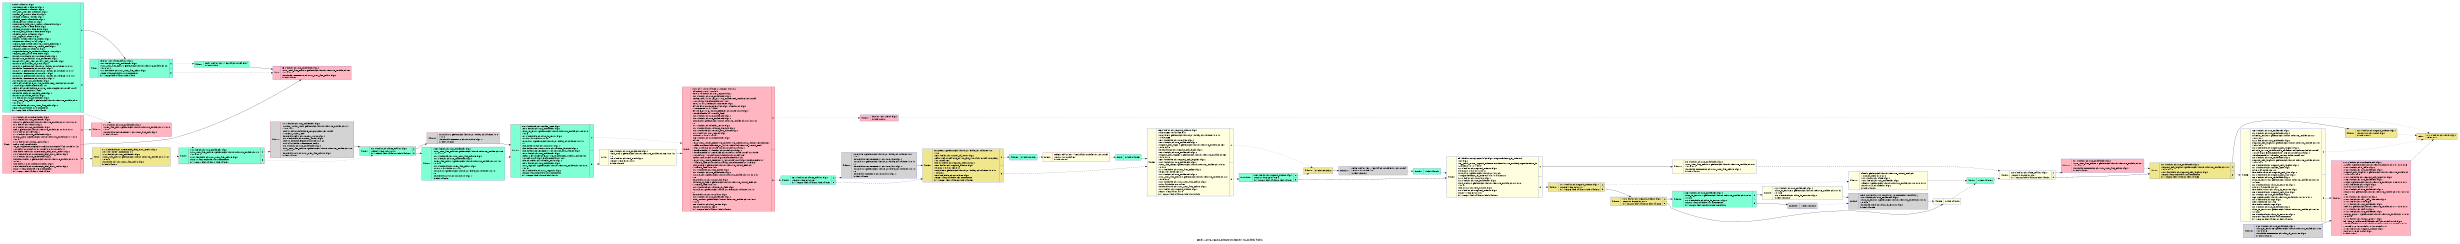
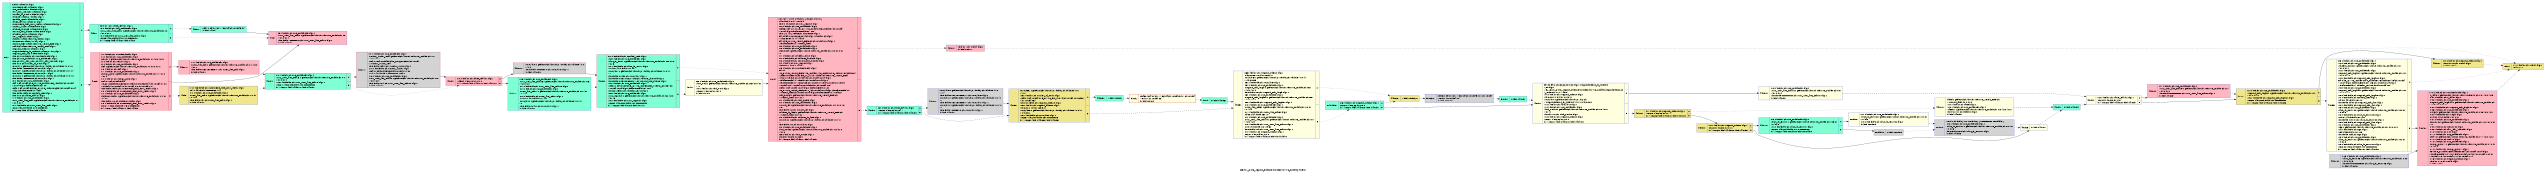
edge "entry:" -> "if.then12:": now "entry:" -> "if.end9:"
node "if.end21:": fillcolor aquamarine -> lightpink
